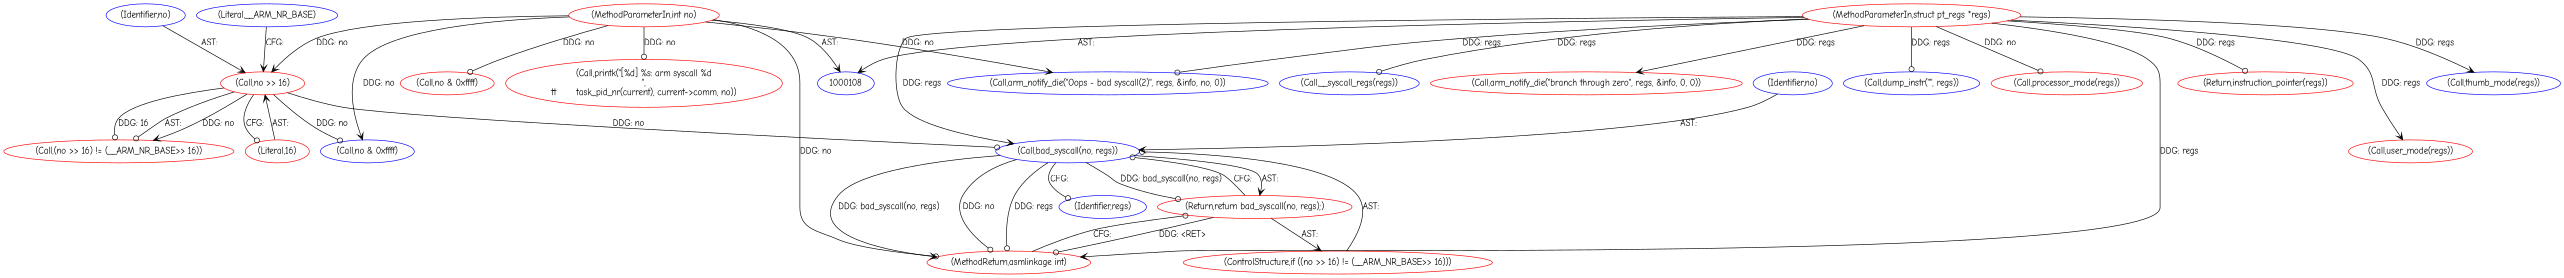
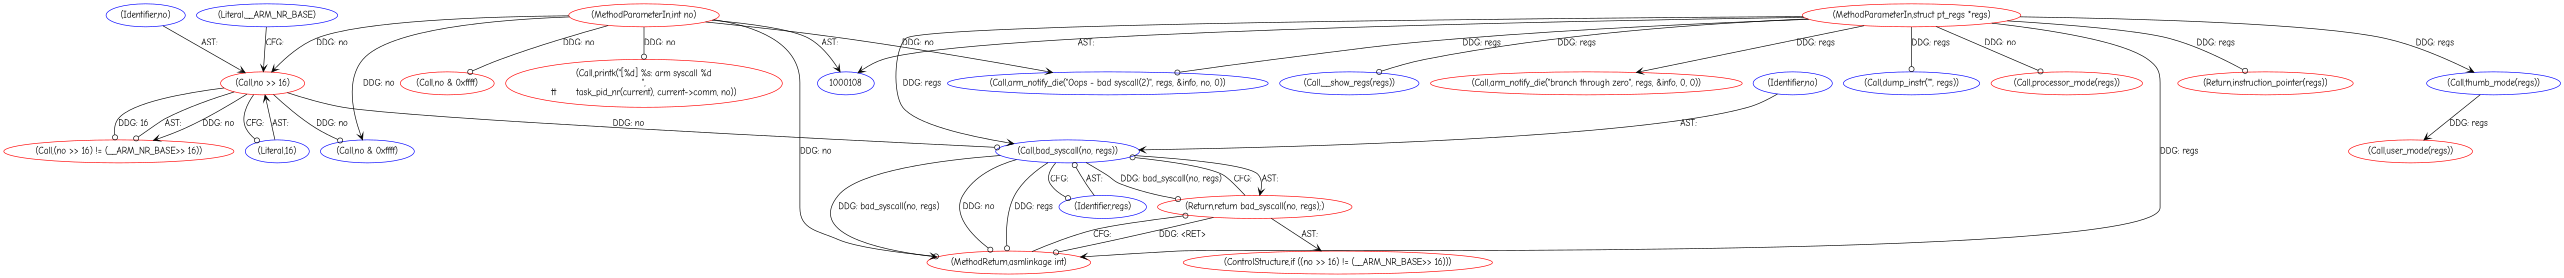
edge "(MethodParameterIn,struct pt_regs *regs)" -> "(Call,user_mode(regs))": now "(Call,thumb_mode(regs))" -> "(Call,user_mode(regs))"
node "(Call,__syscall_regs(regs))": label "(Call,__syscall_regs(regs))" -> "(Call,__show_regs(regs))"
node "(Literal,16)": color red -> blue
edge "(ControlStructure,if ((no >> 16) != (__ARM_NR_BASE>> 16)))" -> "(Call,bad_syscall(no, regs))": now "(Identifier,regs)" -> "(Call,bad_syscall(no, regs))"
